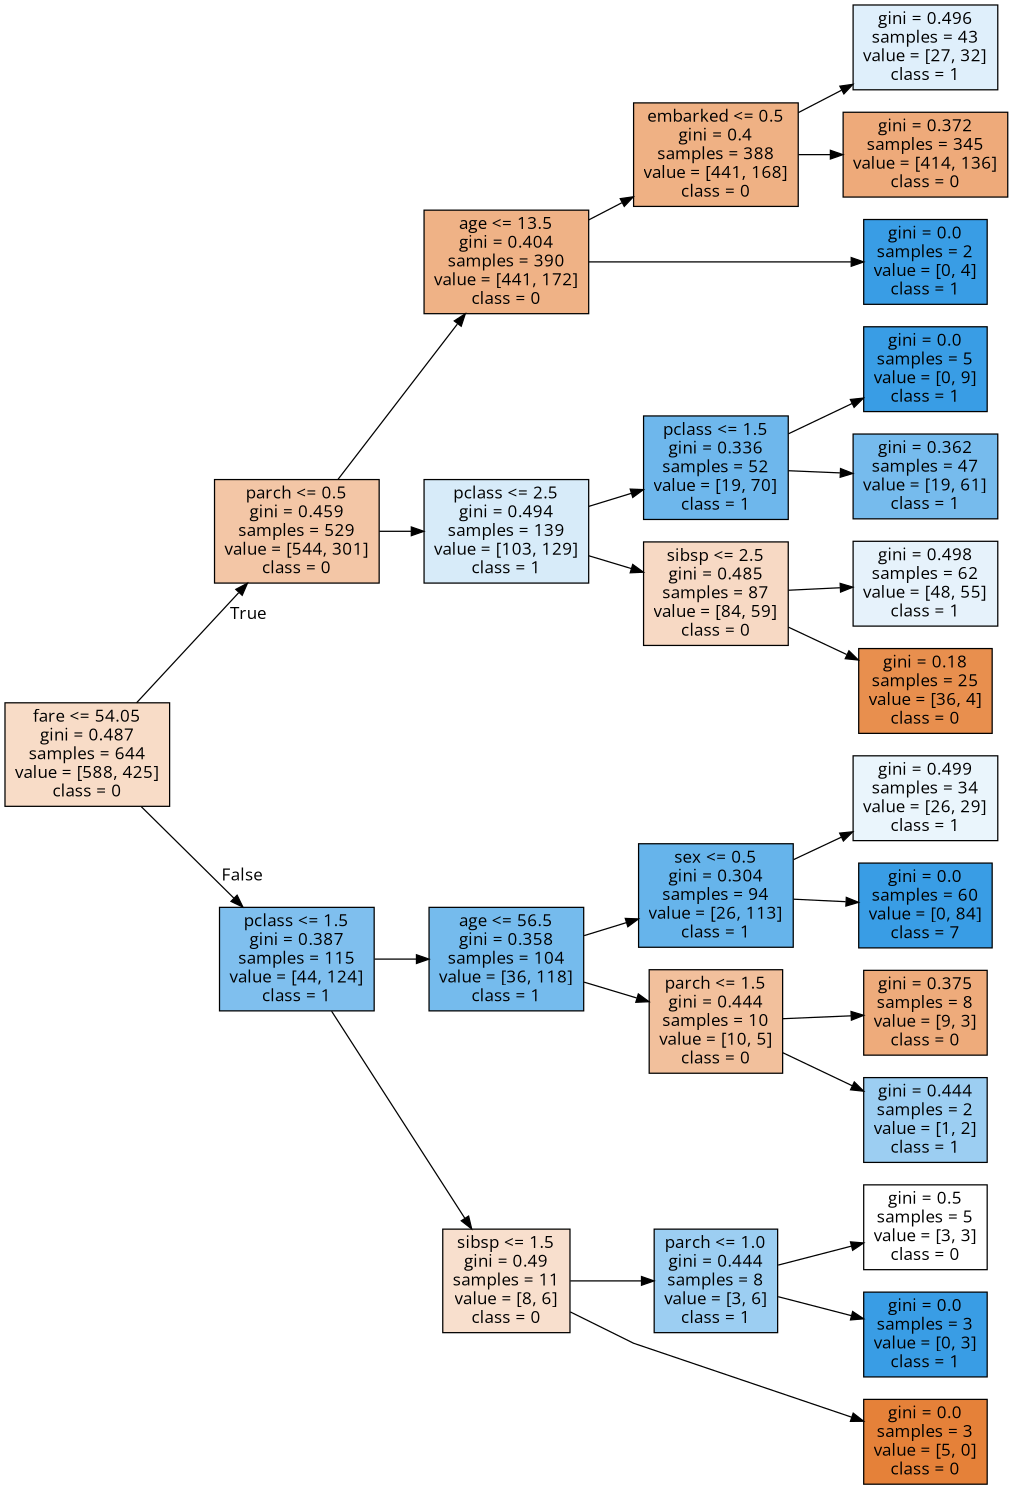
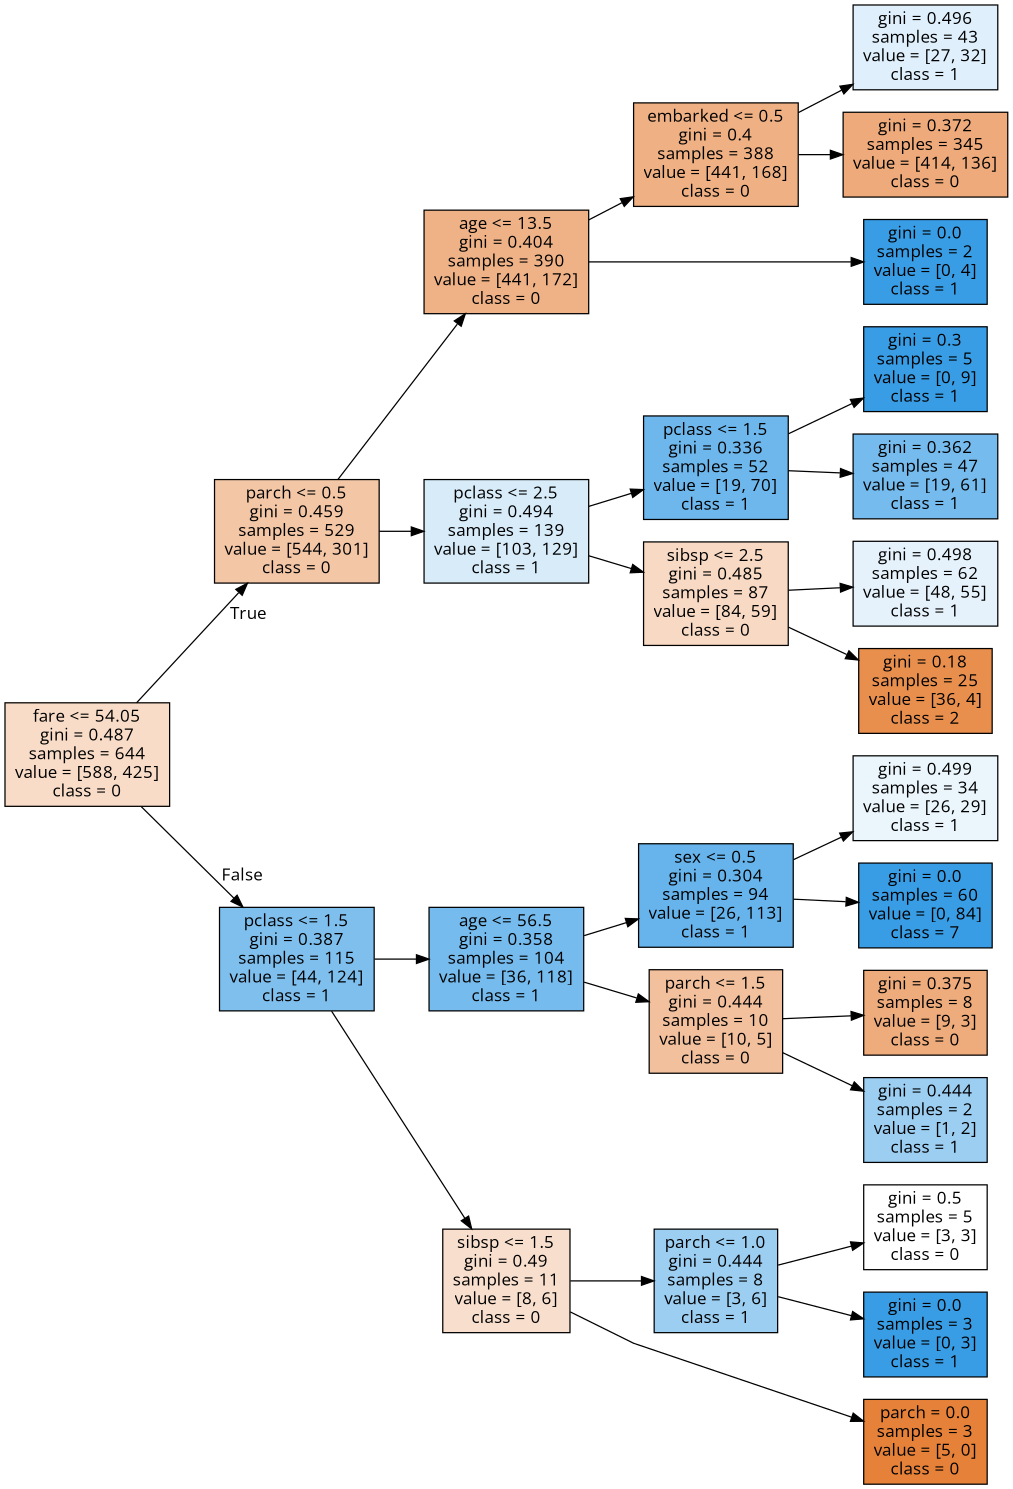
node "gini = 0.0 samples = 5 value = [0, 9] class = 1": label "gini = 0.0 samples = 5 value = [0, 9] class = 1" -> "gini = 0.3 samples = 5 value = [0, 9] class = 1"
node "gini = 0.18 samples = 25 value = [36, 4] class = 0": label "gini = 0.18 samples = 25 value = [36, 4] class = 0" -> "gini = 0.18 samples = 25 value = [36, 4] class = 2"
node "gini = 0.0 samples = 3 value = [5, 0] class = 0": label "gini = 0.0 samples = 3 value = [5, 0] class = 0" -> "parch = 0.0 samples = 3 value = [5, 0] class = 0"
